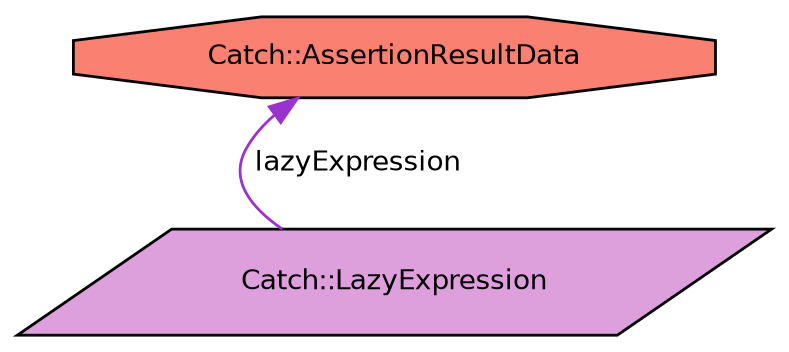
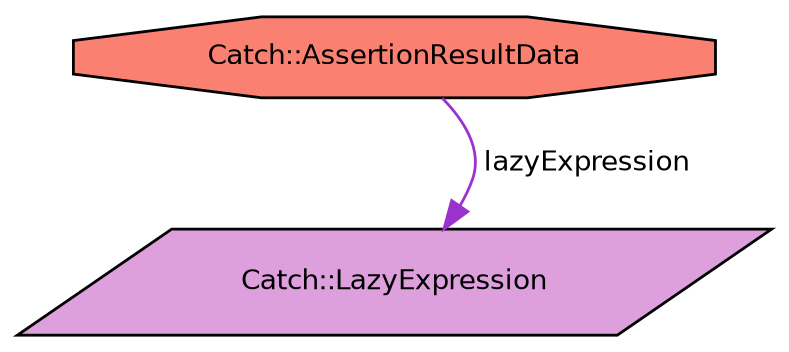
edge "Catch::LazyExpression" -> "Catch::AssertionResultData": reversed
